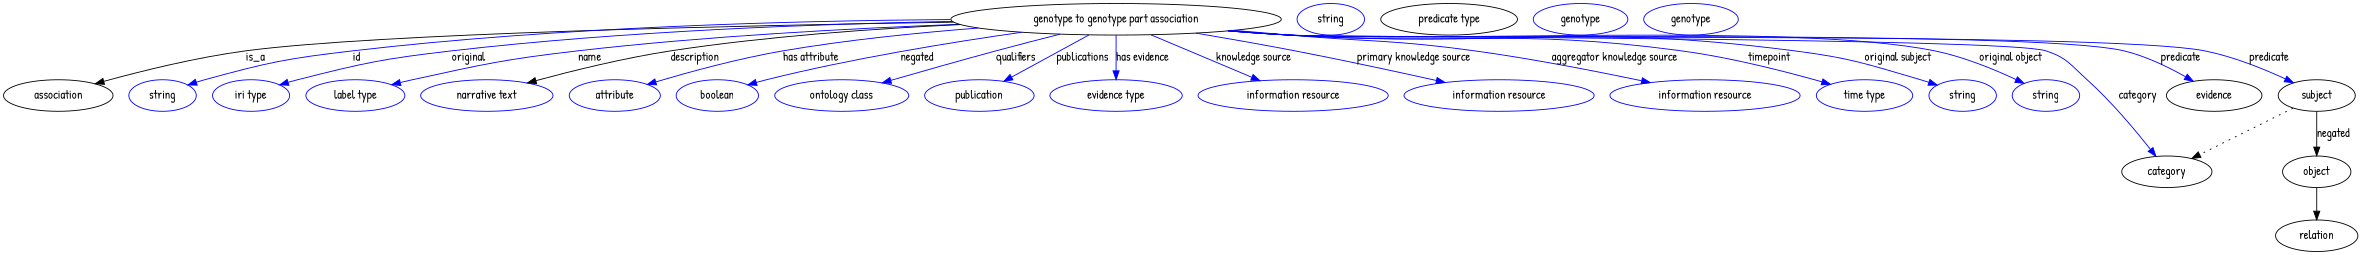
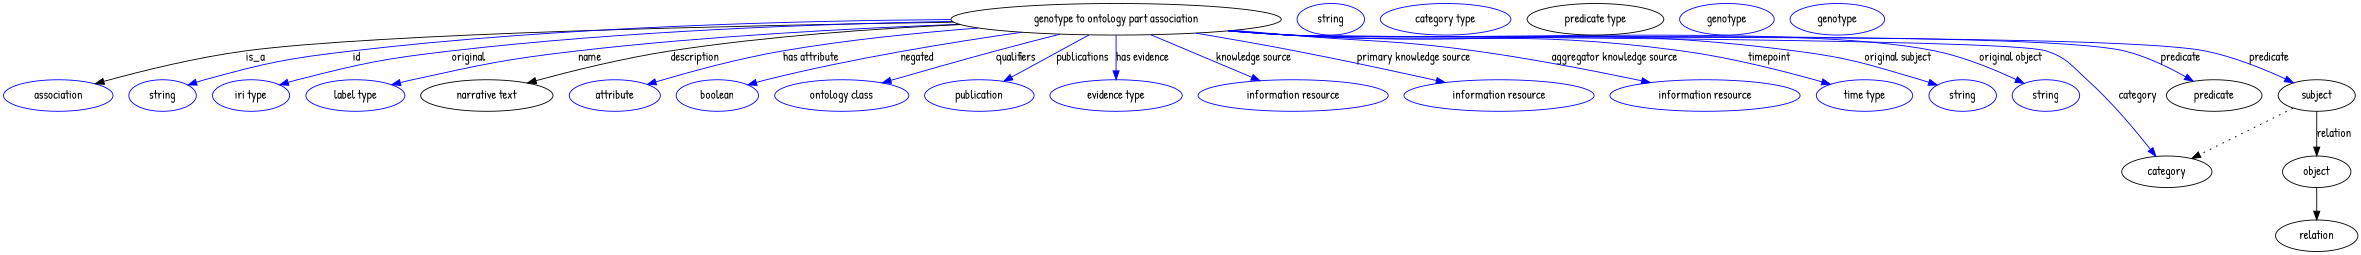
node "genotype to genotype part association": label "genotype to genotype part association" -> "genotype to ontology part association"
node "category type": added
node "association": color black -> blue
node "narrative text": color blue -> black
node "evidence": label "evidence" -> "predicate"
edge "subject" -> "object": label "negated" -> "relation"
